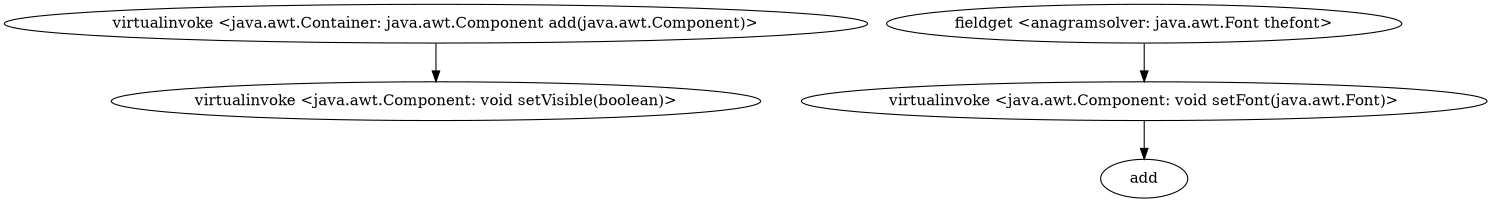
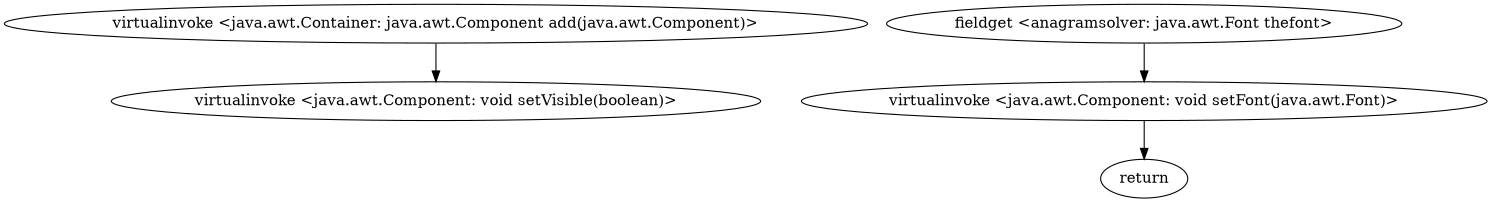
node "add": label "add" -> "return"
